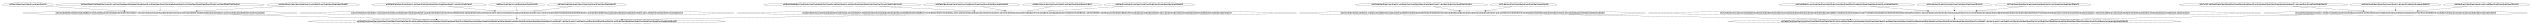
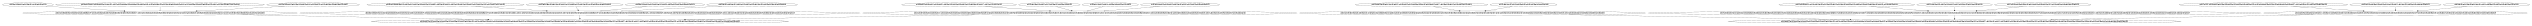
node "u0412u041Bu0410u0425 u0417u0430u0431u0438u043Du0435": added
